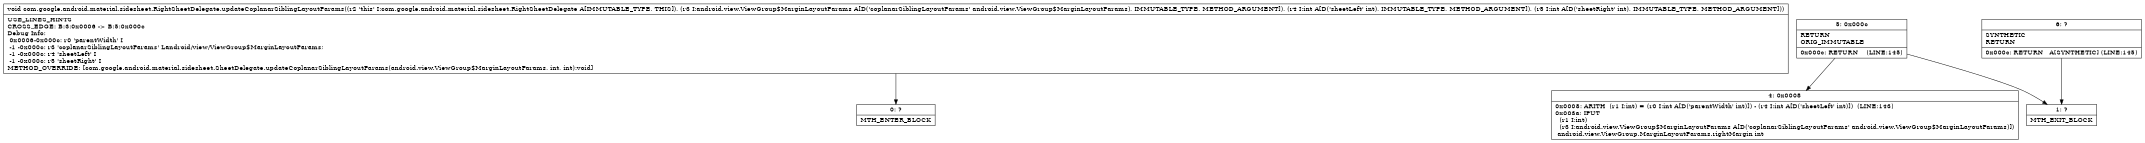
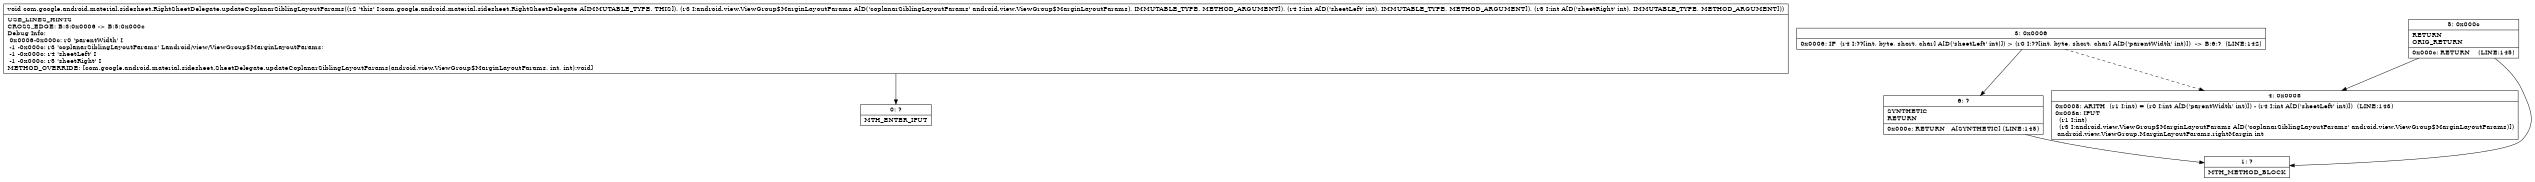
node "3: 0x0006": added
node "5: 0x000c": text "ORIG_IMMUTABLE" -> "ORIG_RETURN"
node "0: ?": text "MTH_ENTER_BLOCK" -> "MTH_ENTER_IPUT"
node "1: ?": text "MTH_EXIT_BLOCK" -> "MTH_METHOD_BLOCK"
